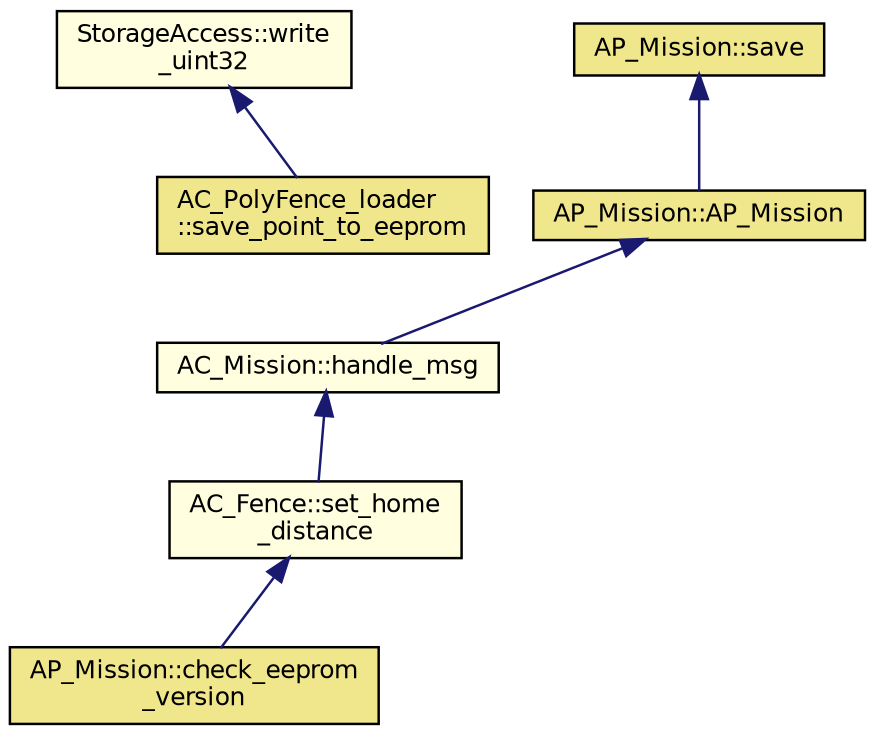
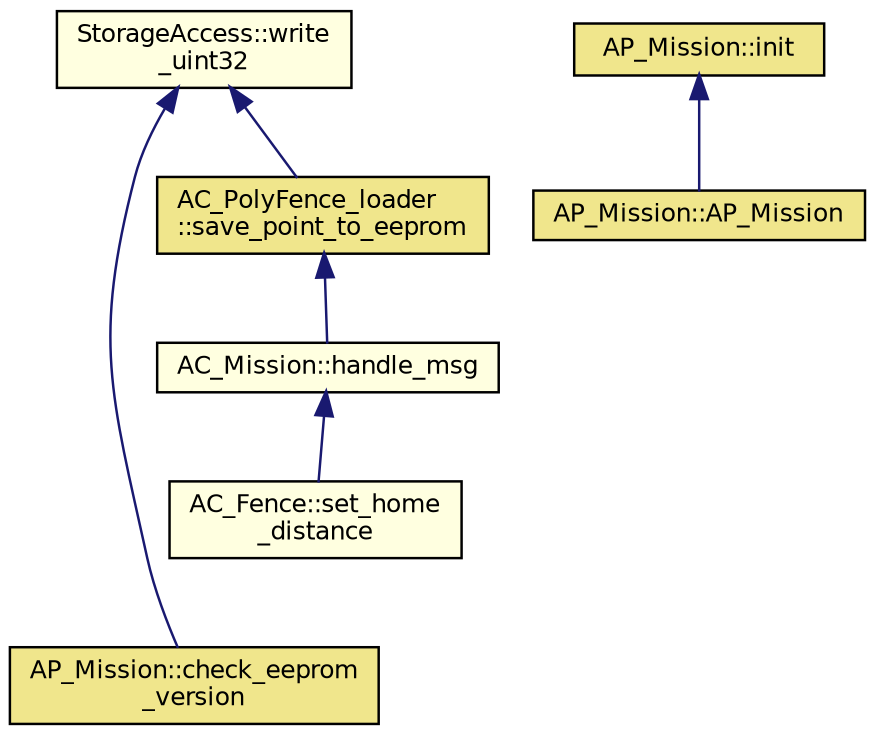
node "AP_Mission::save": label "AP_Mission::save" -> "AP_Mission::init"
edge "AC_Mission::handle_msg" -> "AP_Mission::AP_Mission": now "AC_Mission::handle_msg" -> "AC_PolyFence_loader ::save_point_to_eeprom"
edge "AP_Mission::check_eeprom _version" -> "AC_Fence::set_home _distance": now "AP_Mission::check_eeprom _version" -> "StorageAccess::write _uint32"
